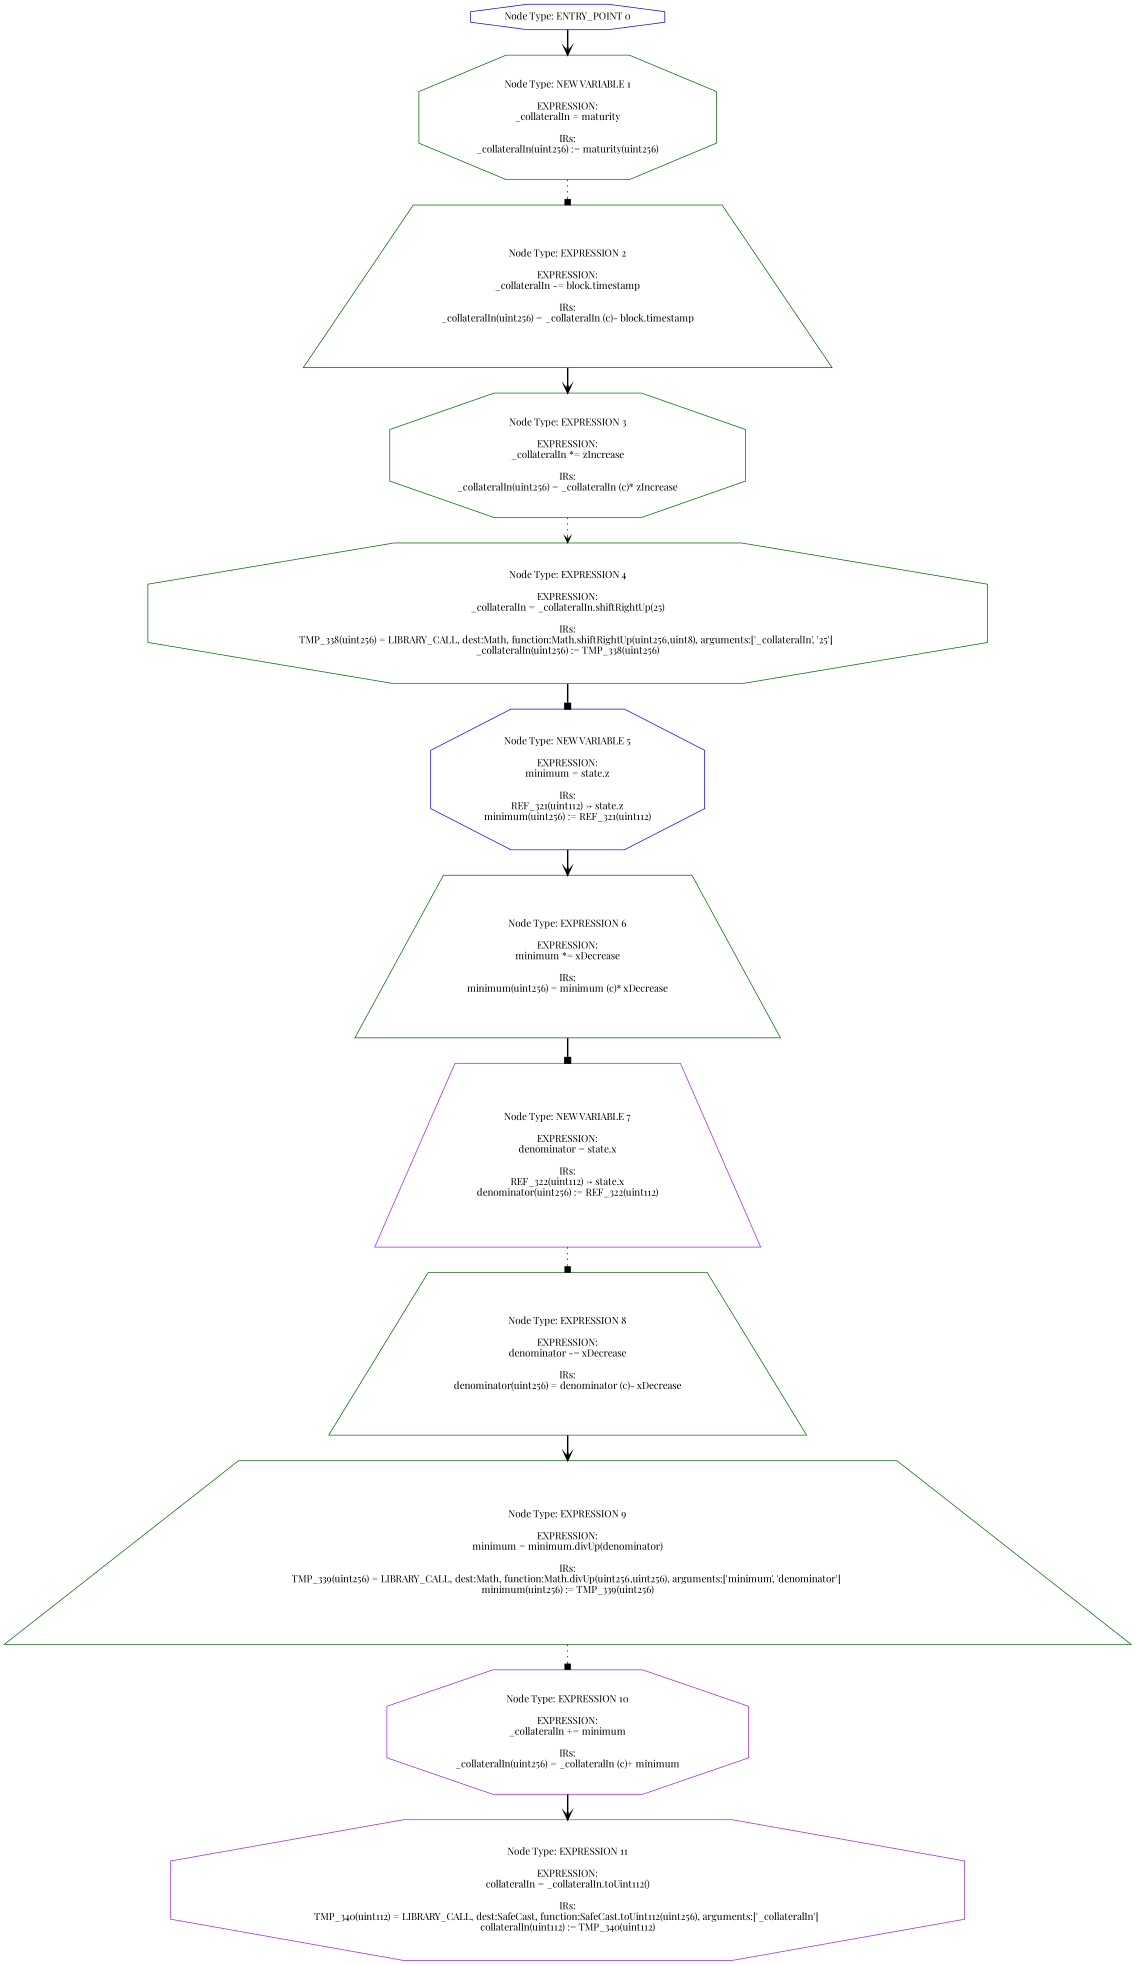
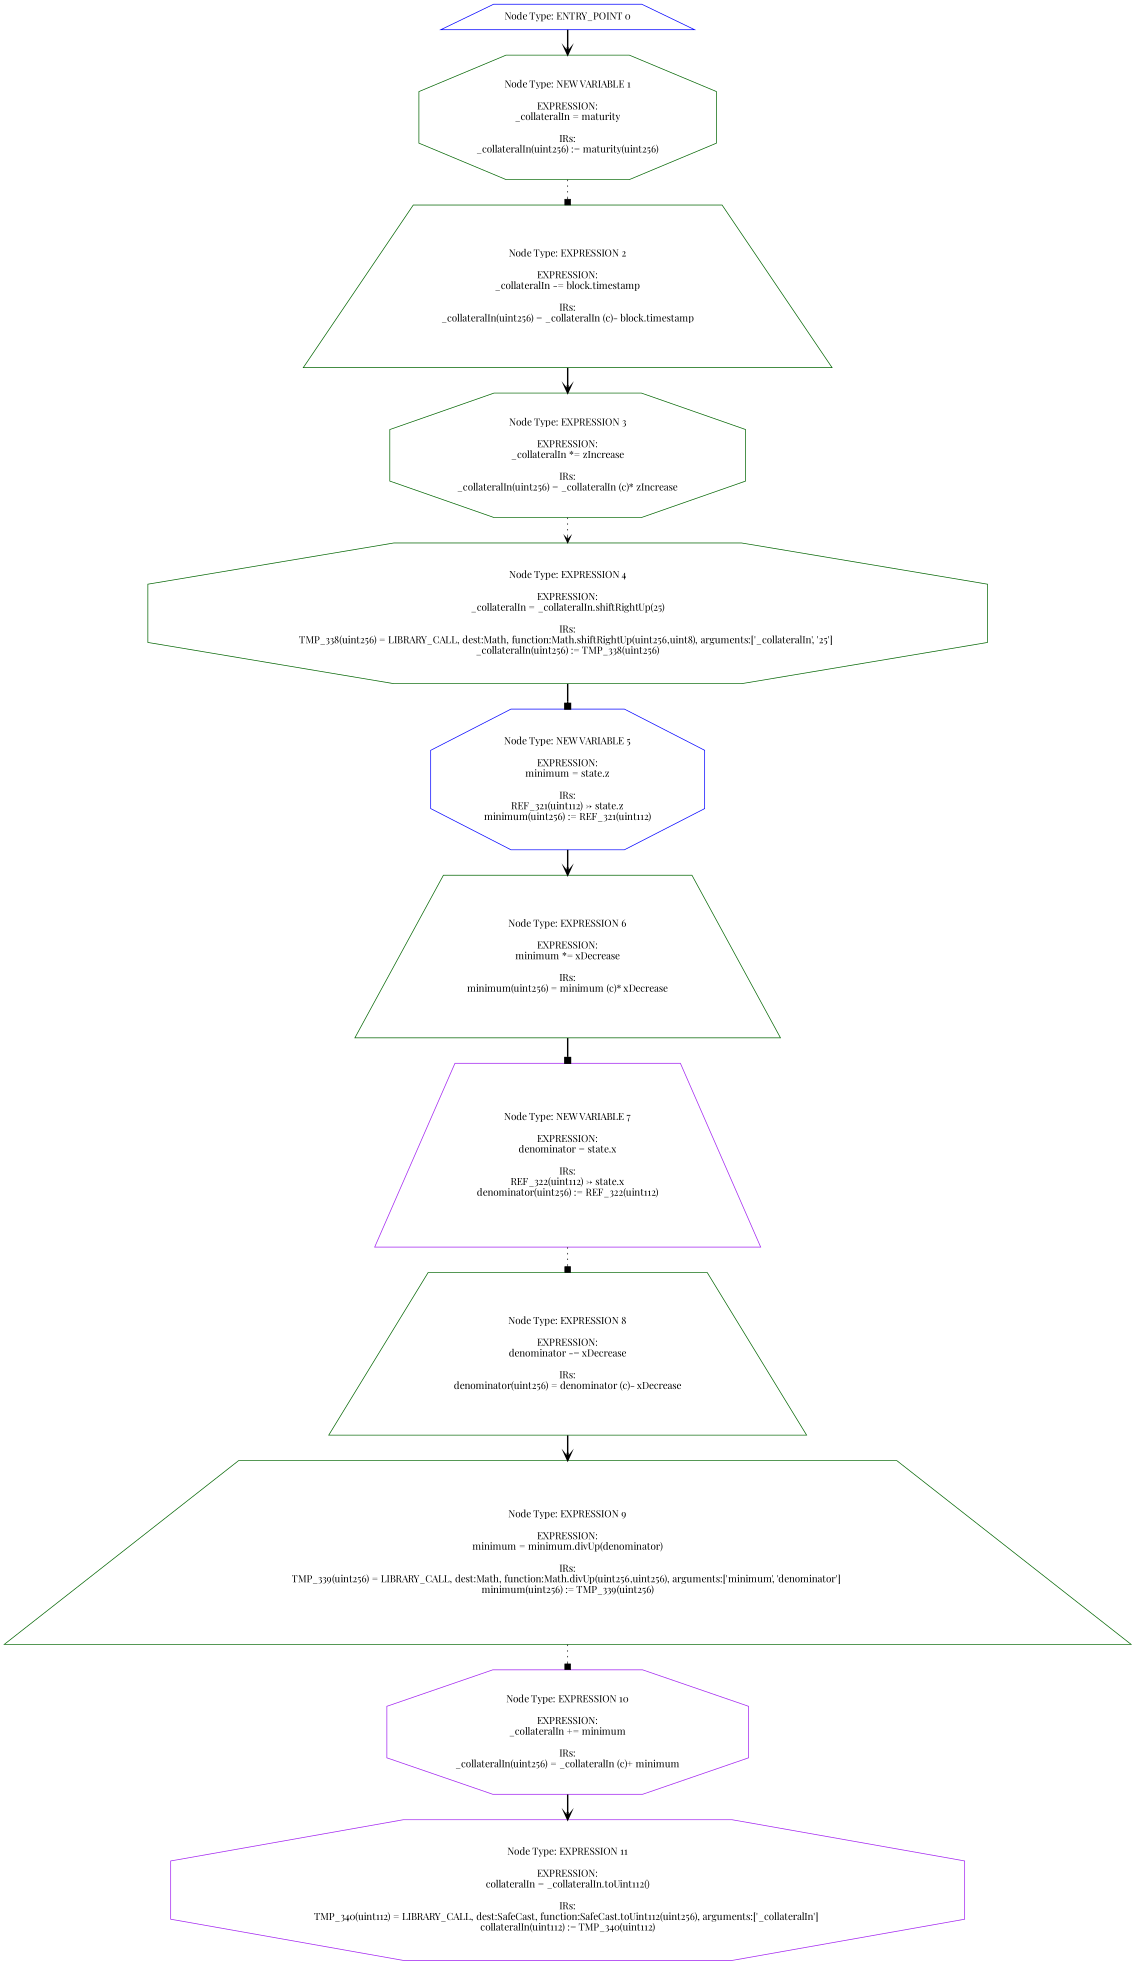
node "Node Type: ENTRY_POINT 0": shape octagon -> trapezium
